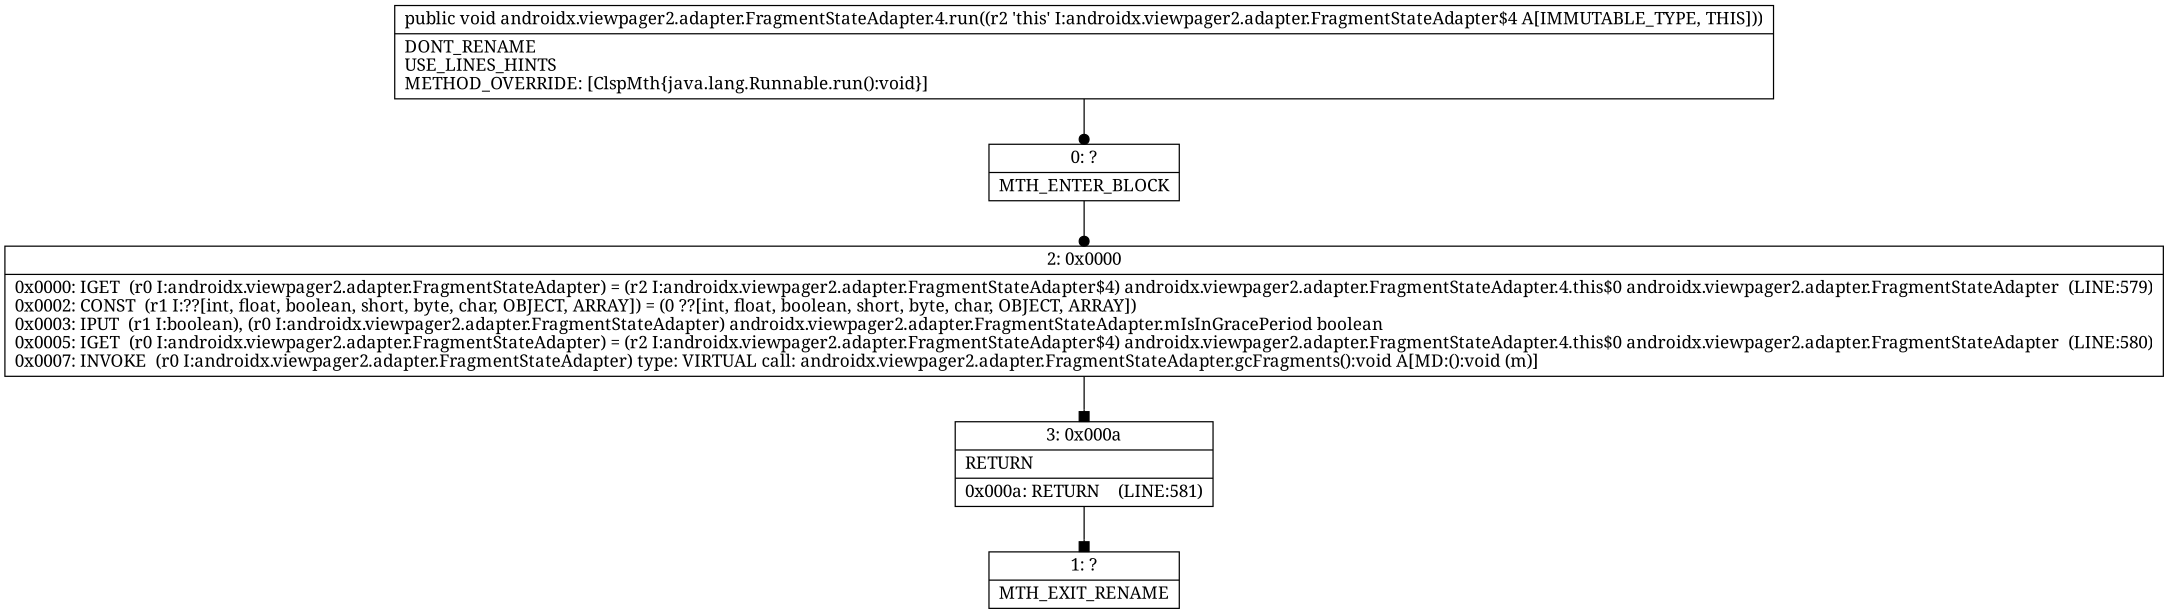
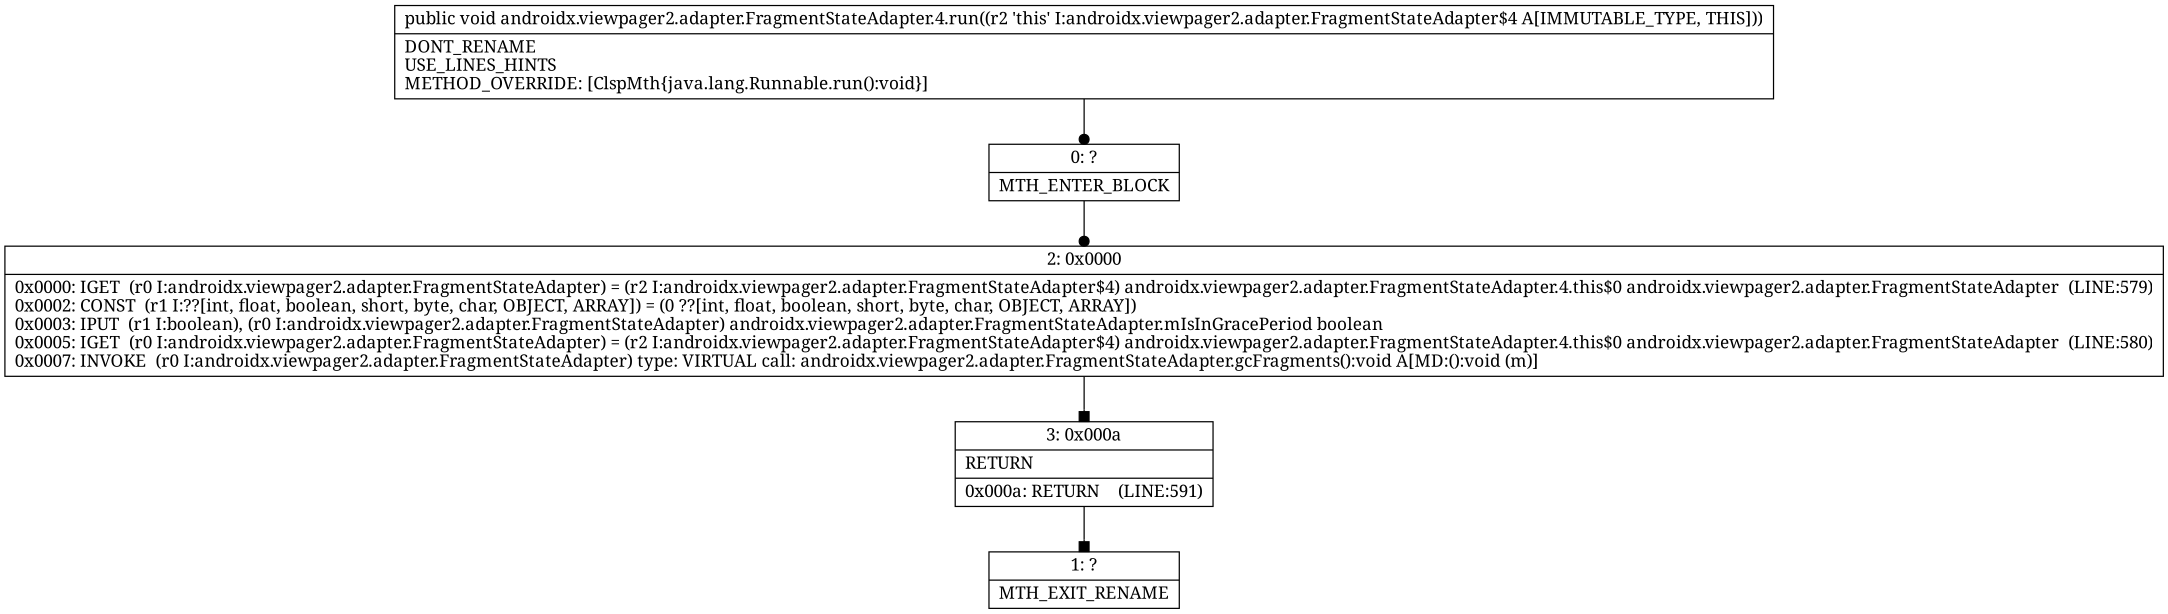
node "3: 0x000a": text "0x000a: RETURN    (LINE:581)" -> "0x000a: RETURN    (LINE:591)"
